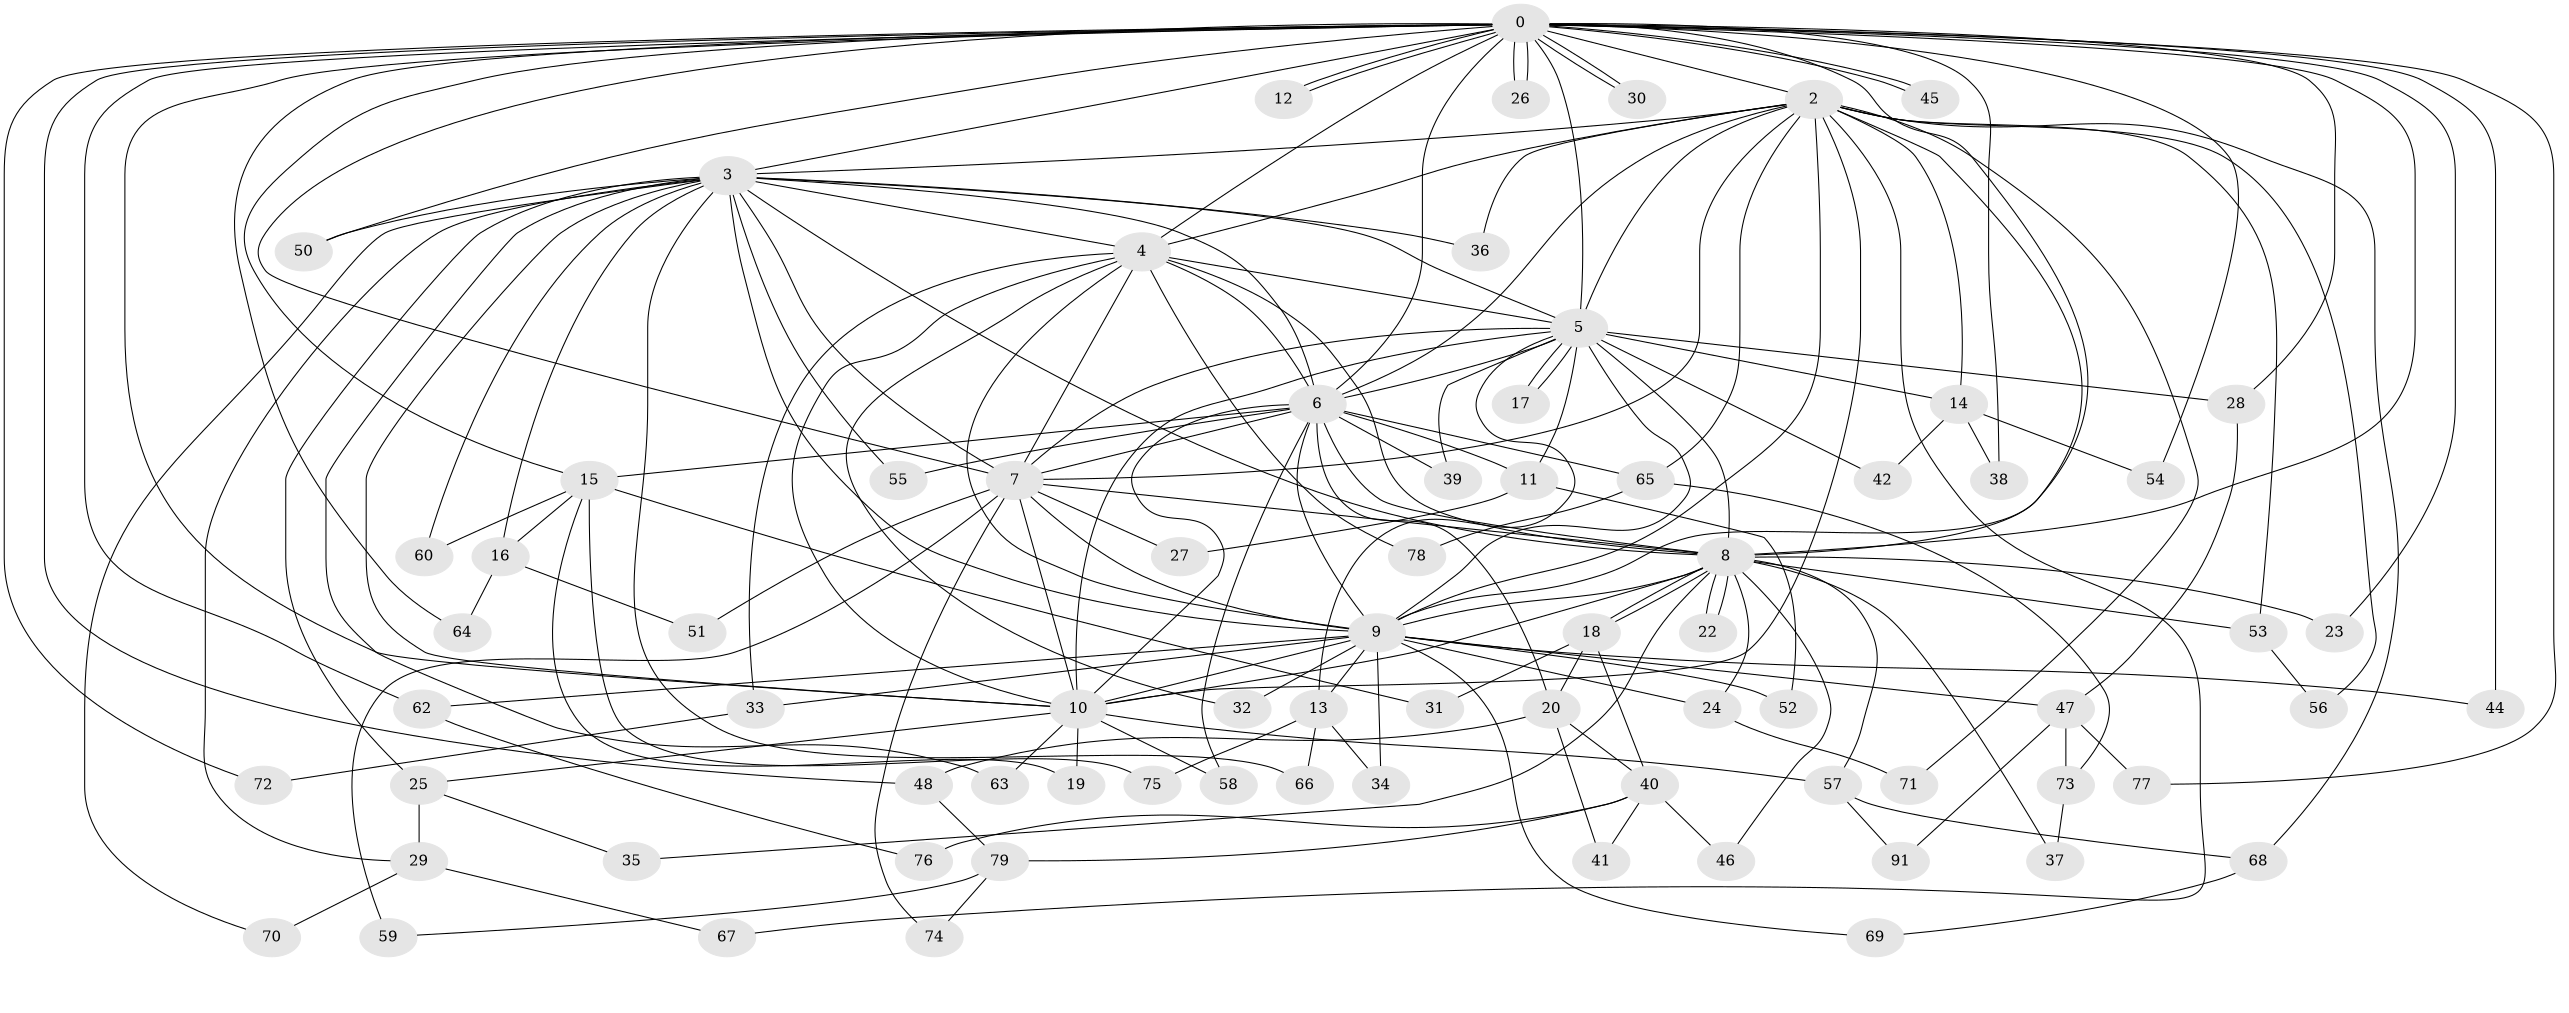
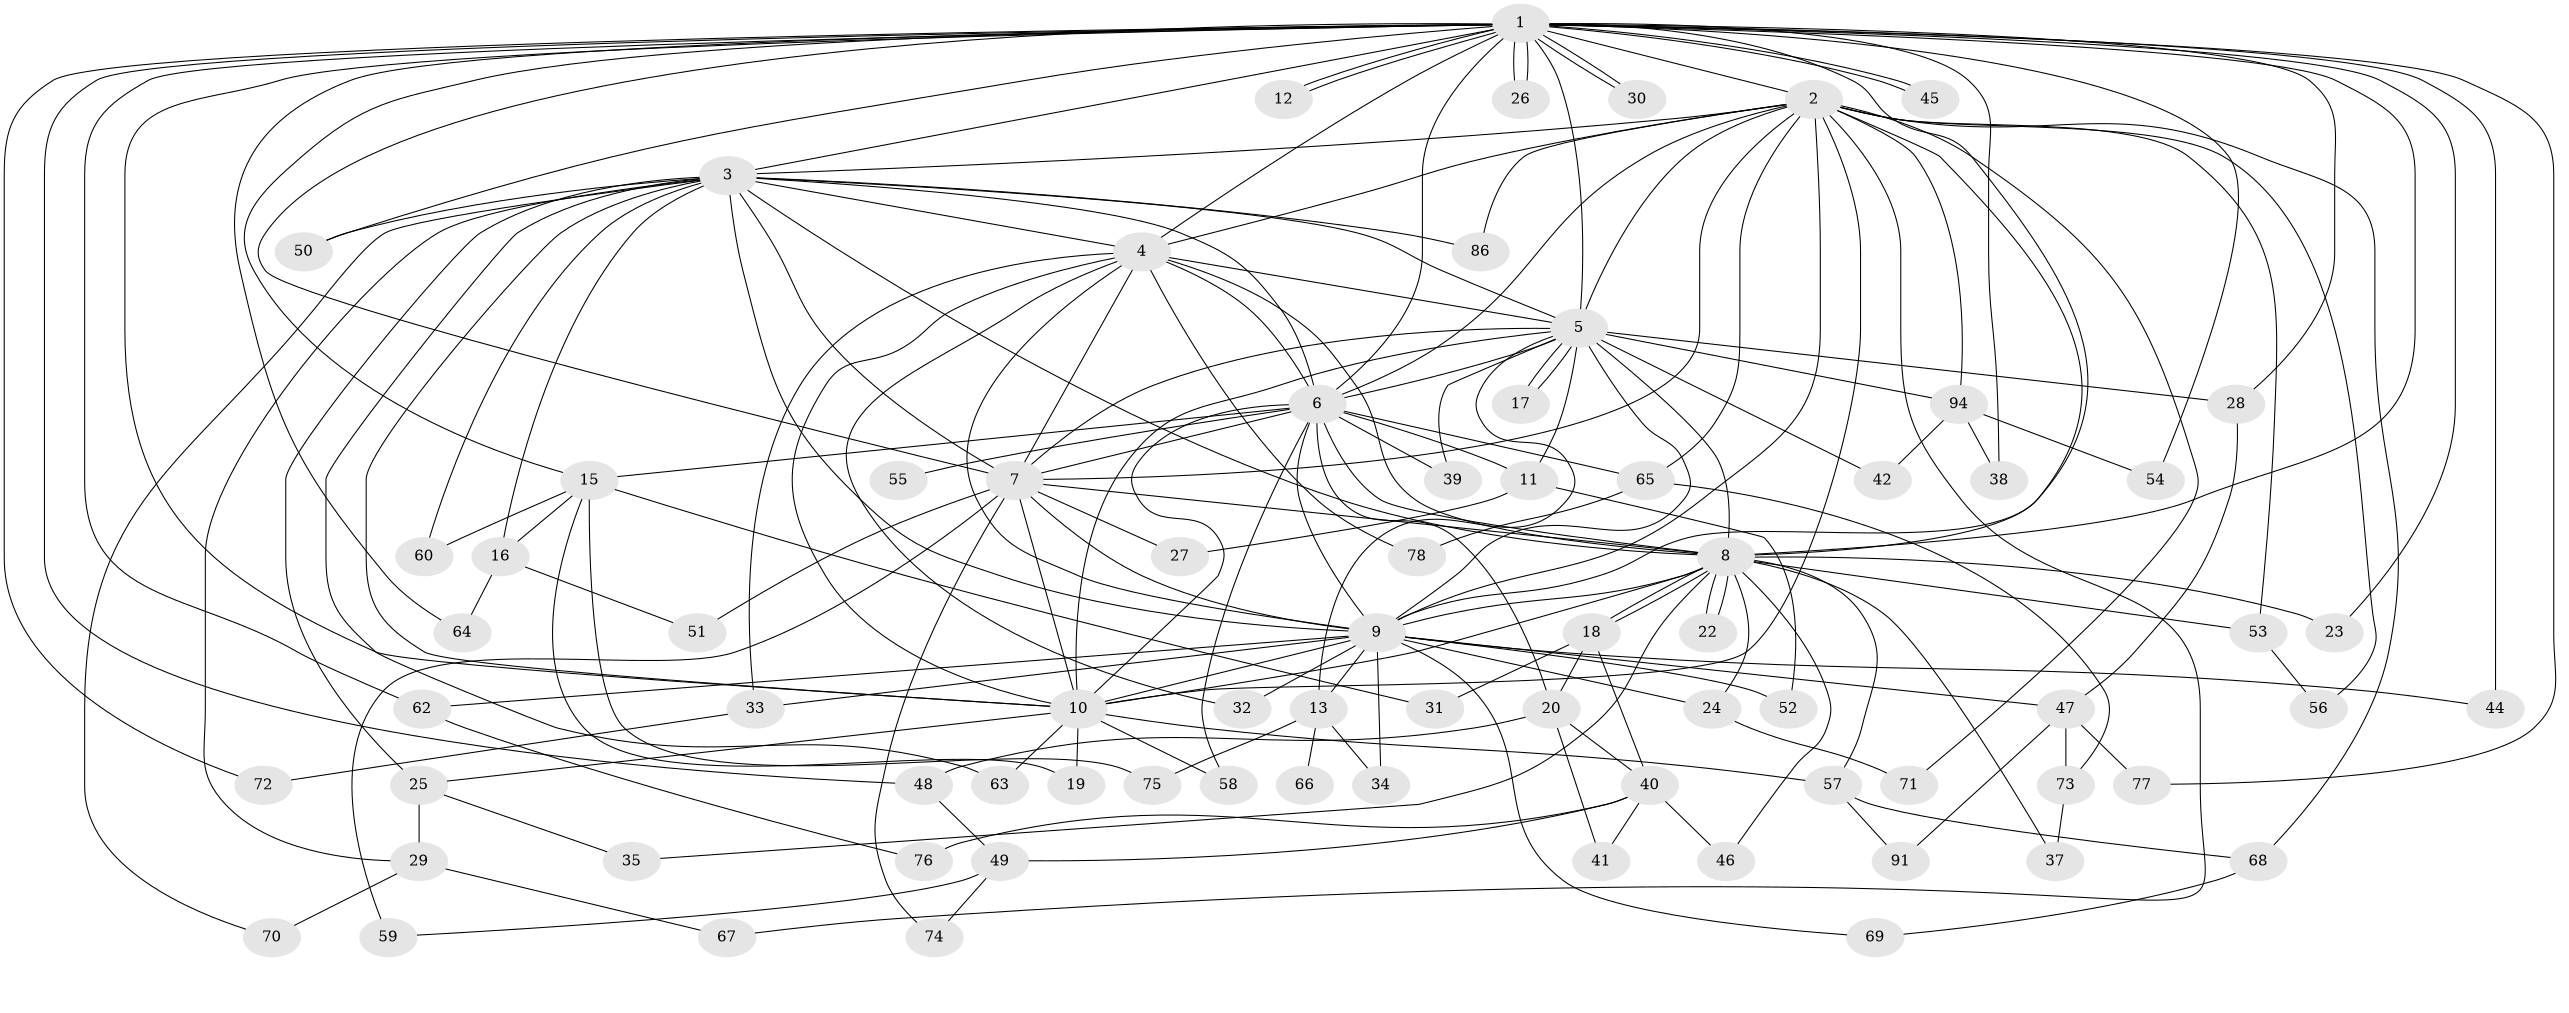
node "0": label "0" -> "1"
node "36": label "36" -> "86"
edge "3" -- "55": removed
node "14": label "14" -> "94"
edge "3" -- "66": removed
node "79": label "79" -> "49"
